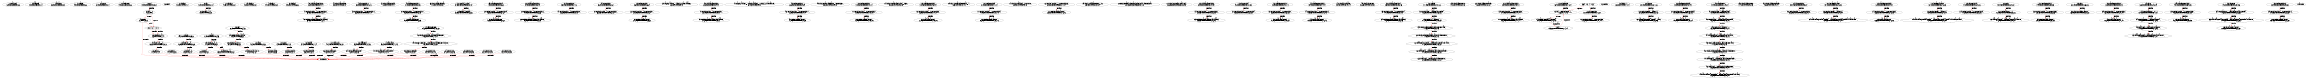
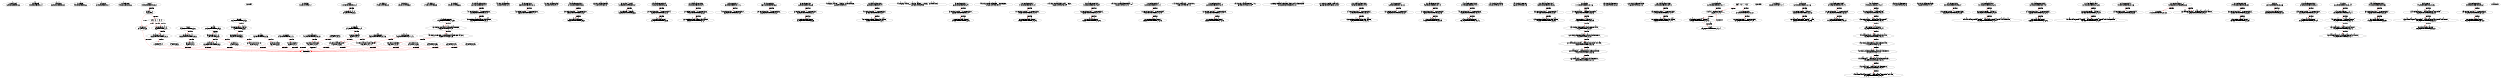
node "115_ sendto_txorigin25 818-function_definition-116-119": added
edge "226_ _mint 1757-function_definition-227-231" -> "227_ require(amount != 0); 1769-expression_statement-228-228": reversed
edge "14_ return 0; 151-return-15-15" -> "(2202, (13, 4), (15, 5))": reversed
edge "29_ uint256 c = a + b; 244-new_variable-30-30" -> "30_ assert(c >= a); 252-expression_statement-31-31": label "end_if" -> "next_line"
edge "77_ return _decimals; 556-return-78-78" -> "0_ exit_node": now "77_ return _decimals; 556-return-78-78" -> "134_ return _balances[owner]; 948-return-135-135"
edge "184_ return true; 1372-return-185-185" -> "0_ exit_node": label "return_update" -> "return_exit"
edge "166_ return true; 1234-return-167-167" -> "0_ exit_node": now "166_ return true; 1234-return-167-167" -> "128_ return _totalSupply; 916-return-129-129"
